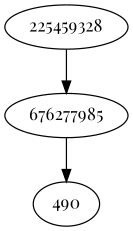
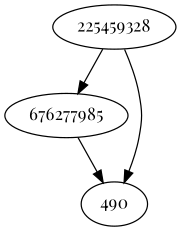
edge "225459328" -> "490": added
